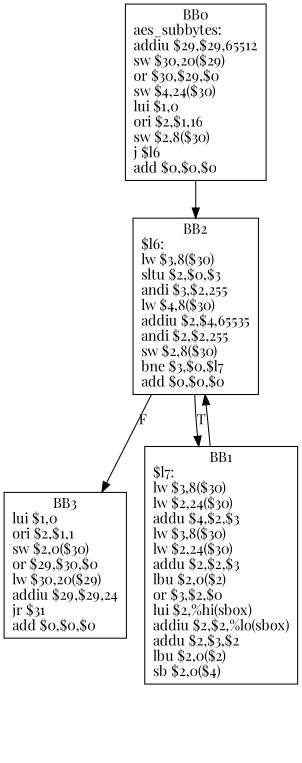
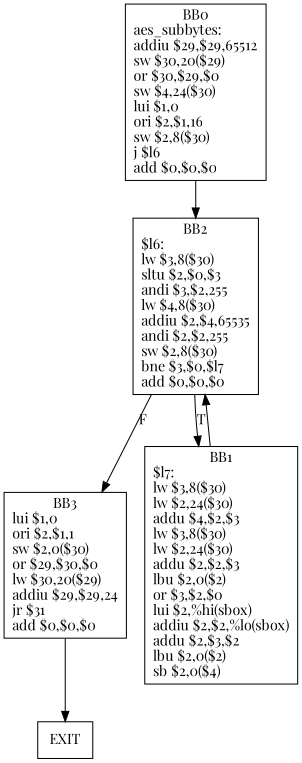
node "EXIT": added
